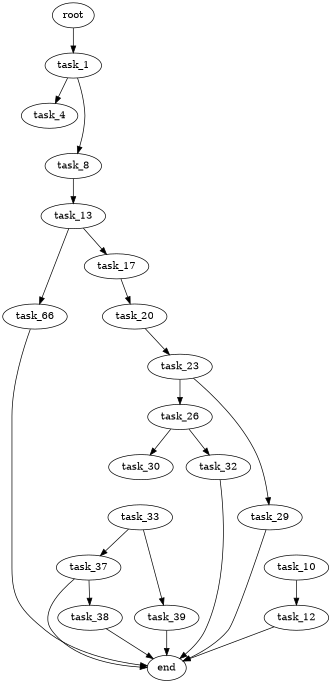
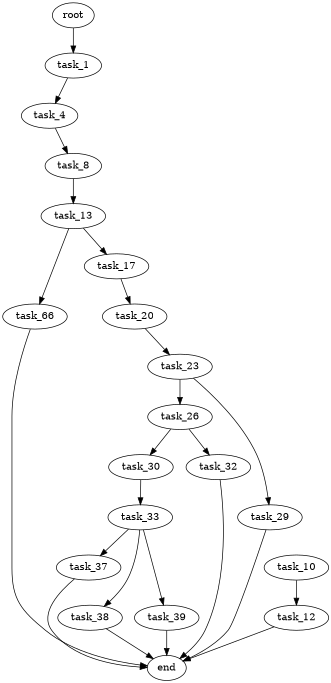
edge "task_1" -> "task_8": now "task_4" -> "task_8"
edge "task_30" -> "task_33": added
edge "task_37" -> "task_38": now "task_33" -> "task_38"
